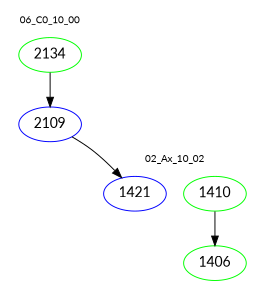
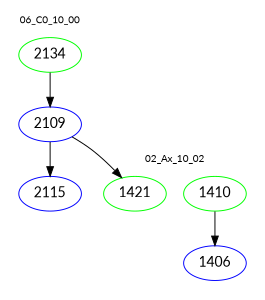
node "2115": added
node "1421": color blue -> green
node "1406": color green -> blue
